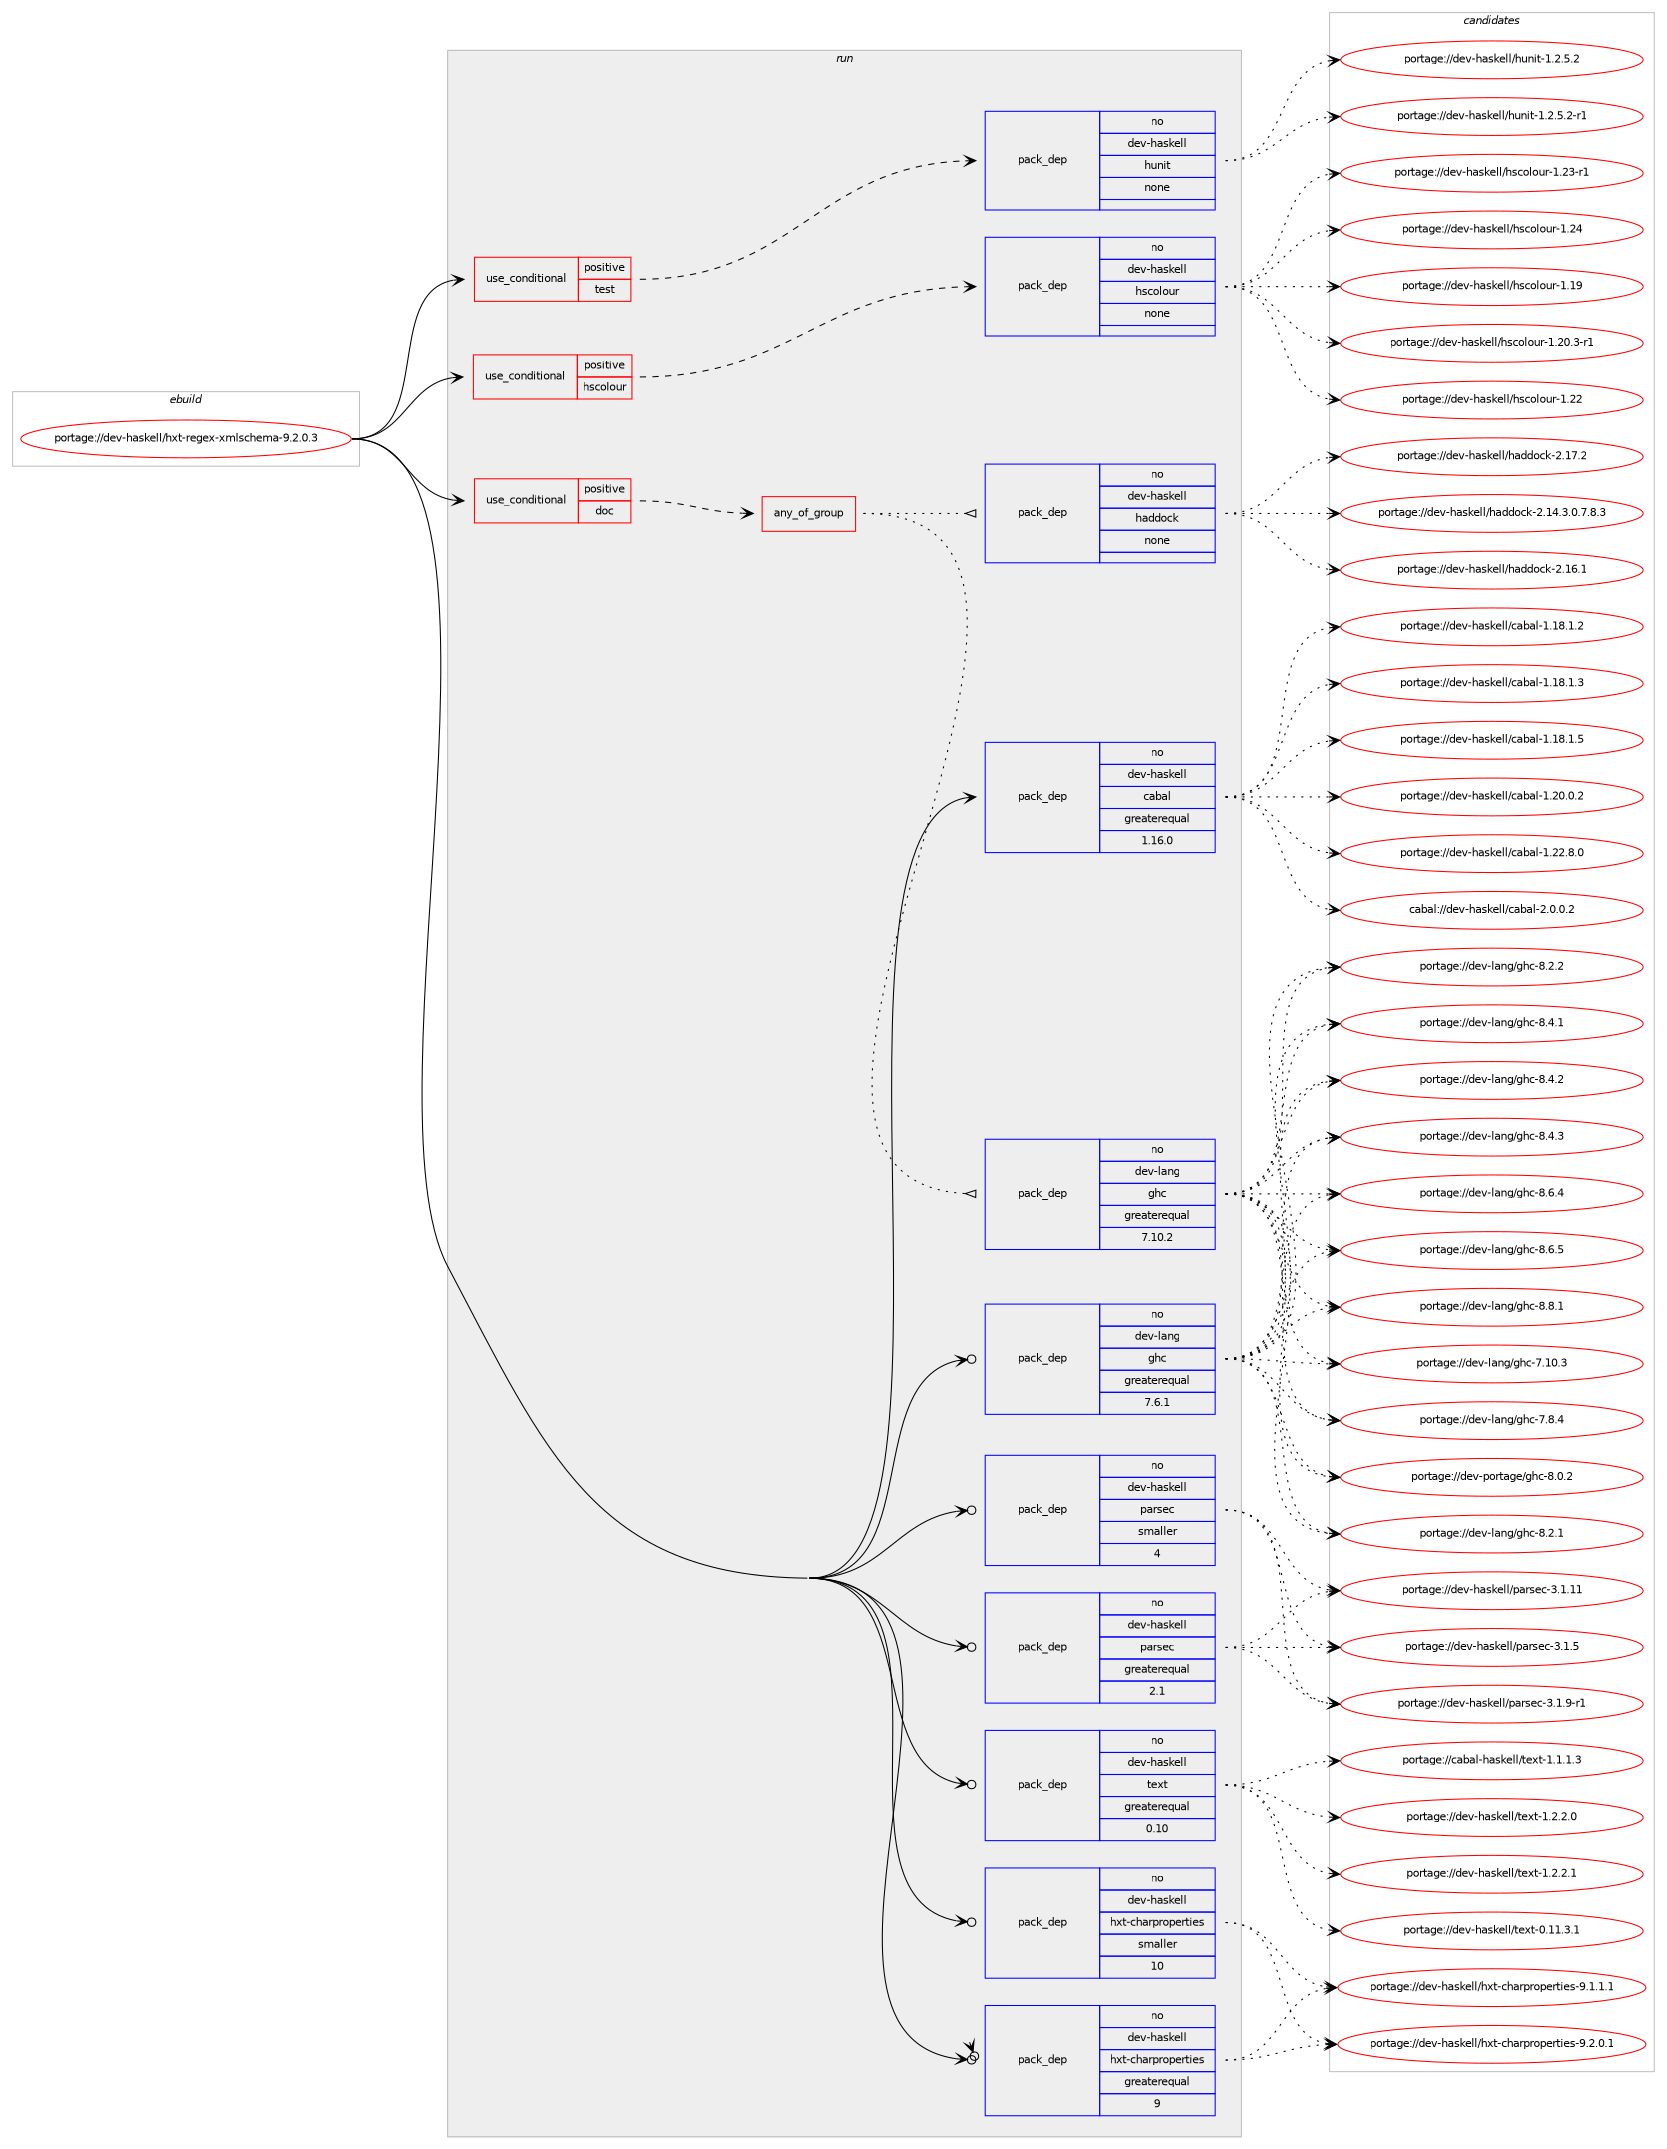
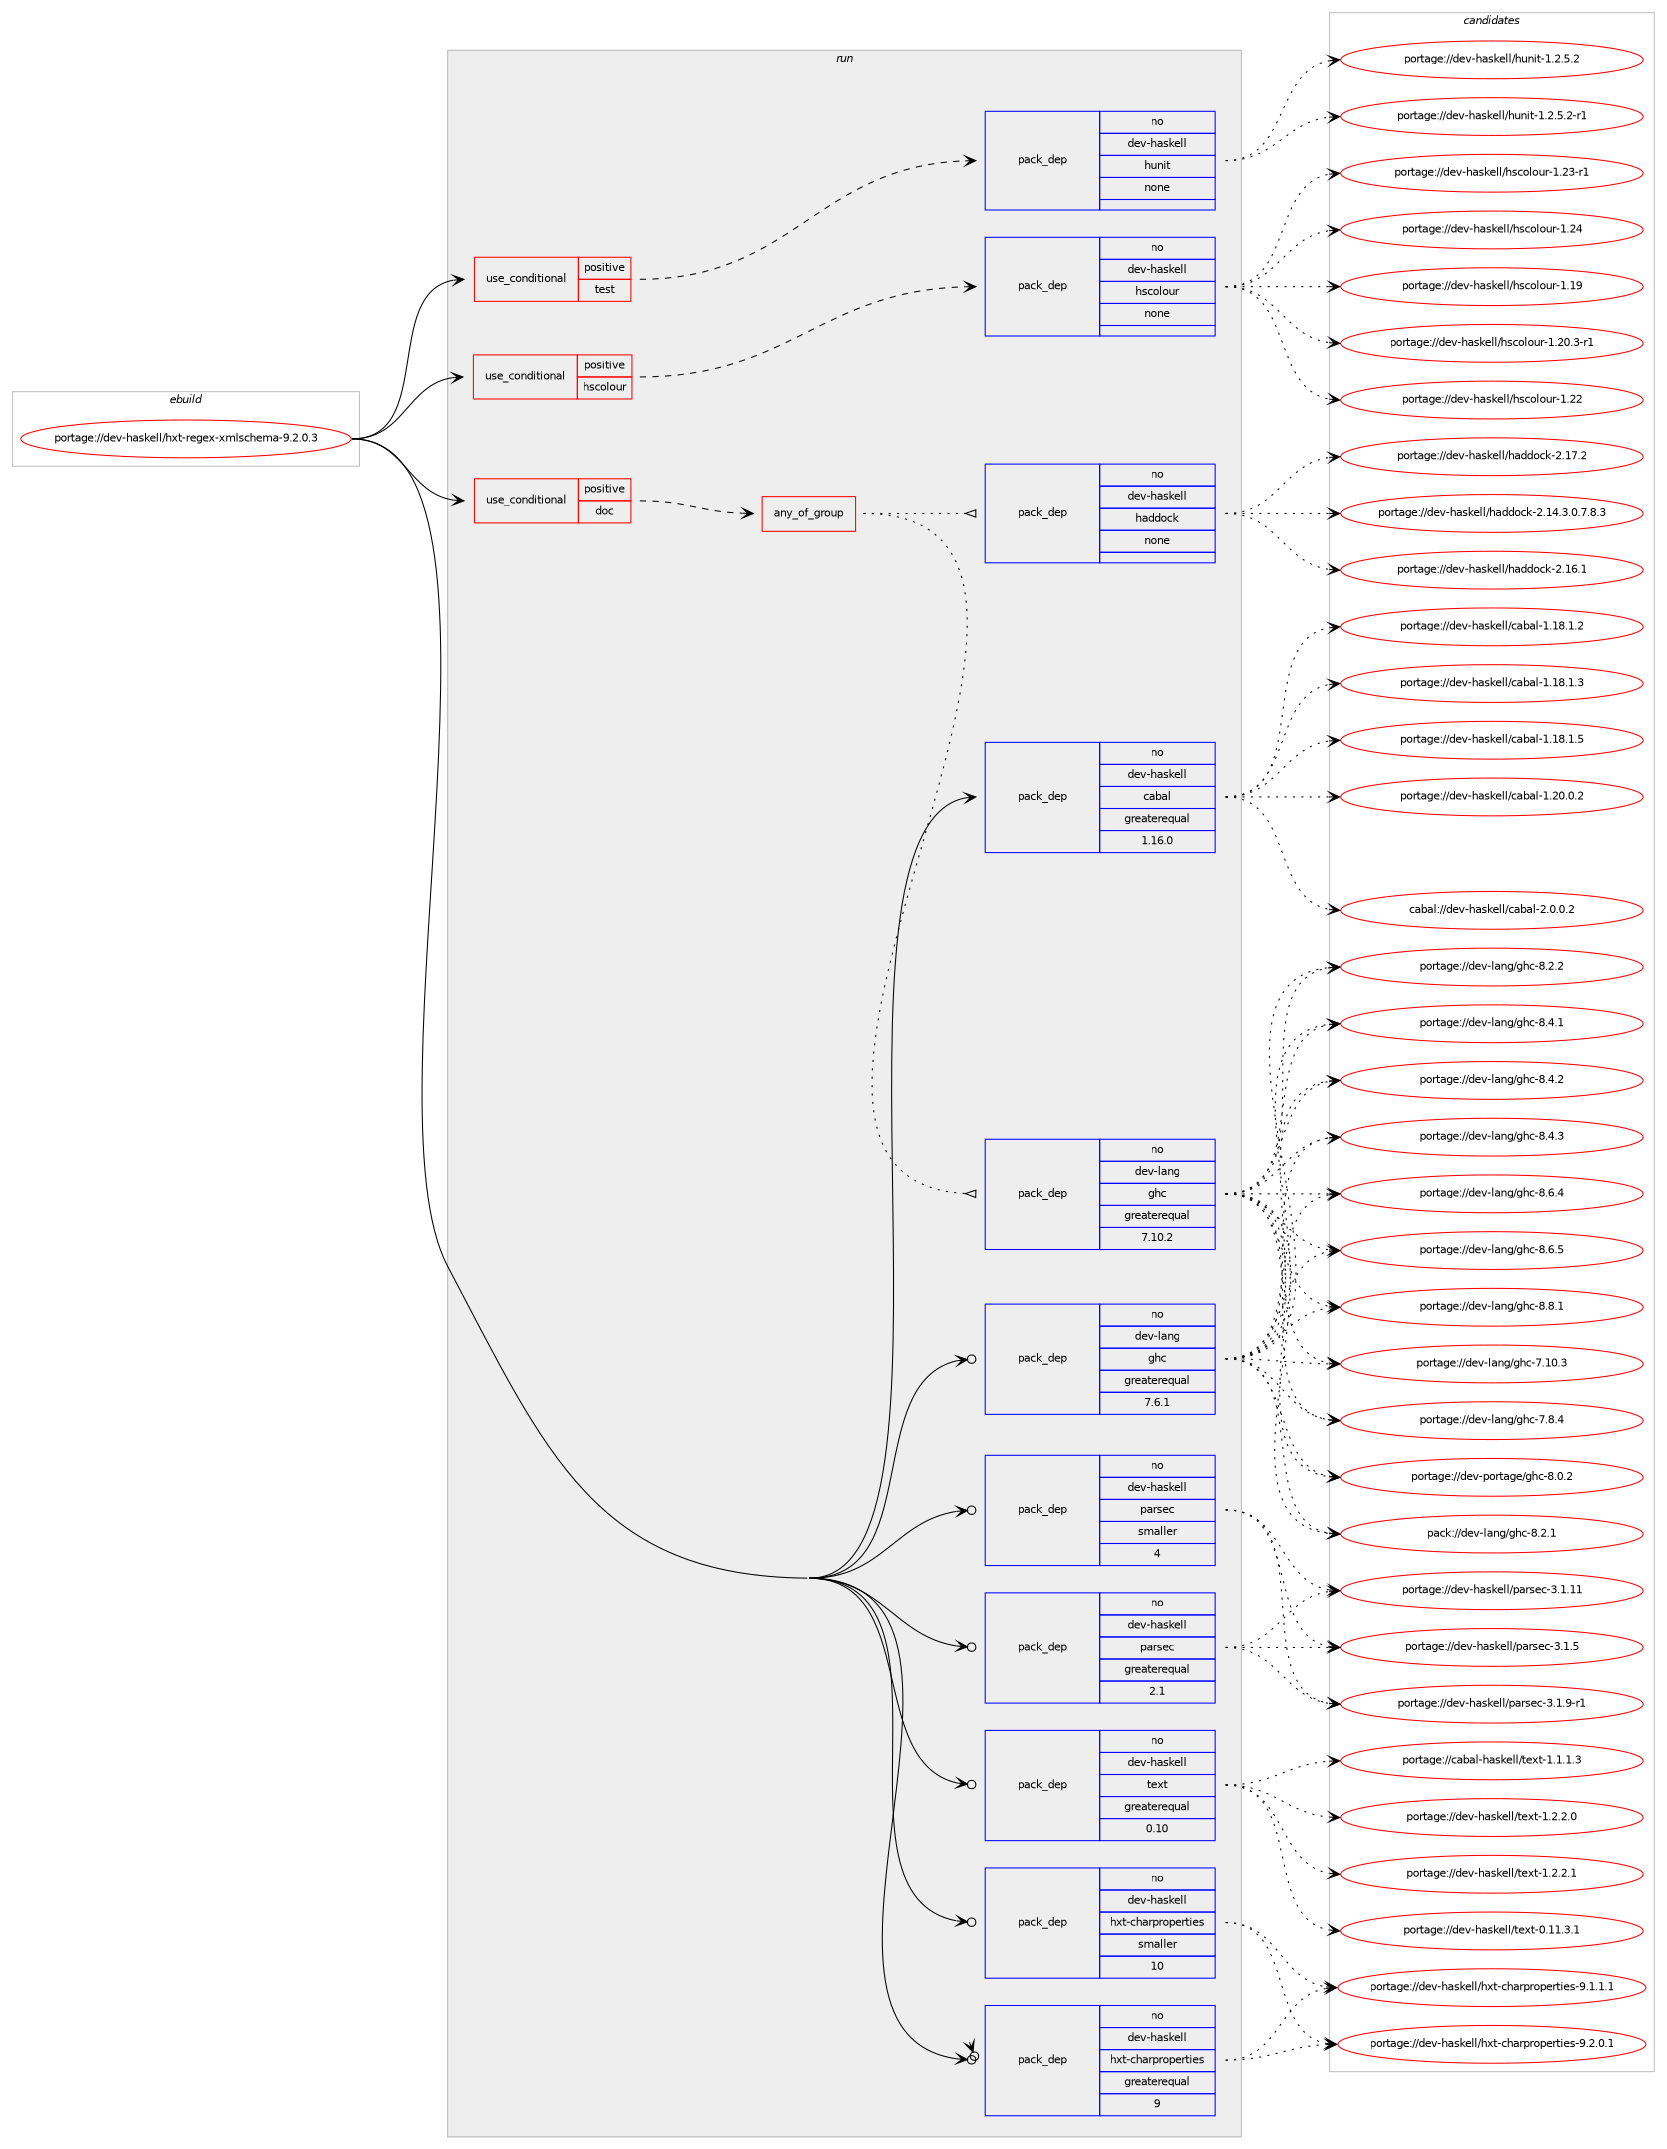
node "portage://dev-haskell/cabal-1.22.8.0": removed
node "portage://dev-lang/ghc-8.2.1": label "portage://dev-lang/ghc-8.2.1" -> "pack://dev-lang/ghc-8.2.1"
